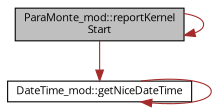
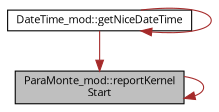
edge "ParaMonte_mod::reportKernel Start" -> "DateTime_mod::getNiceDateTime": reversed
